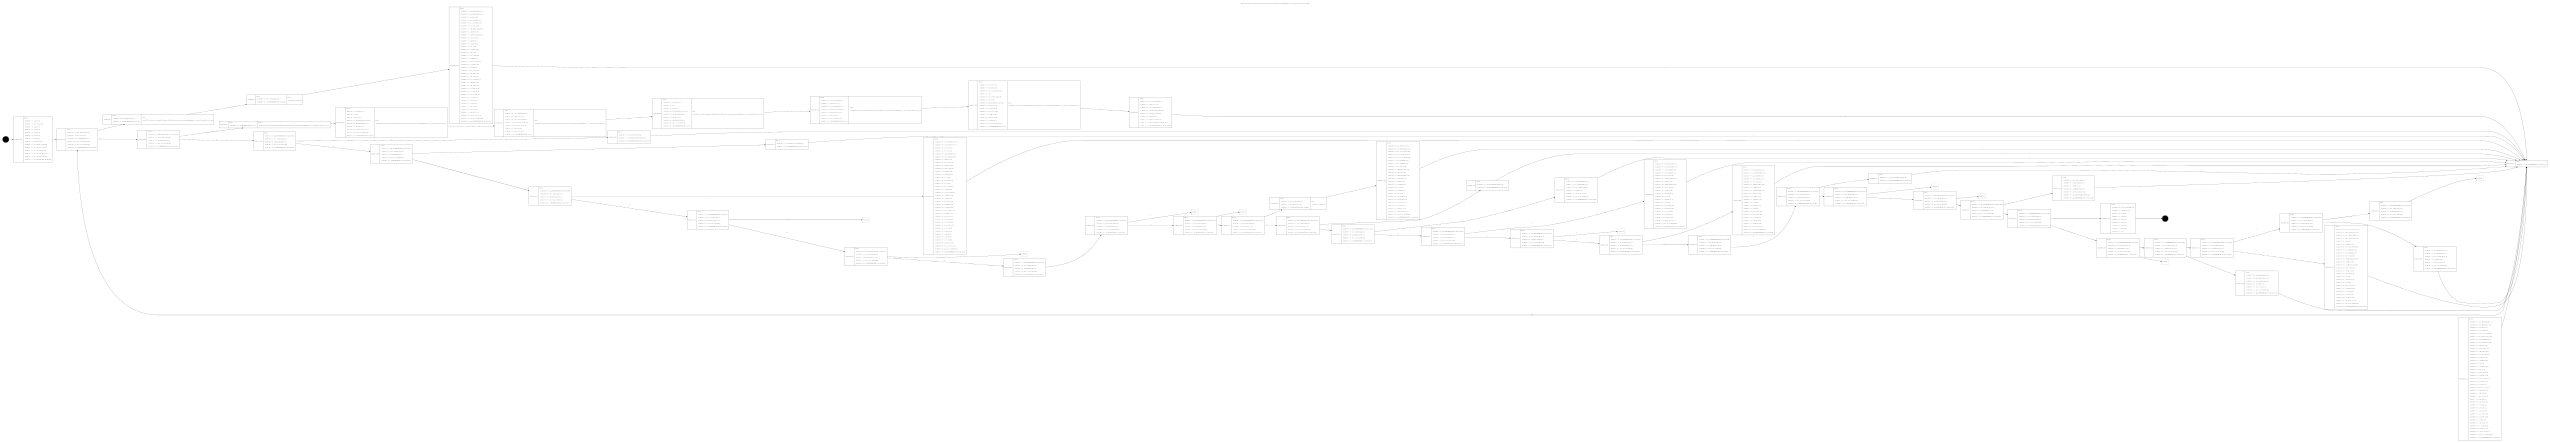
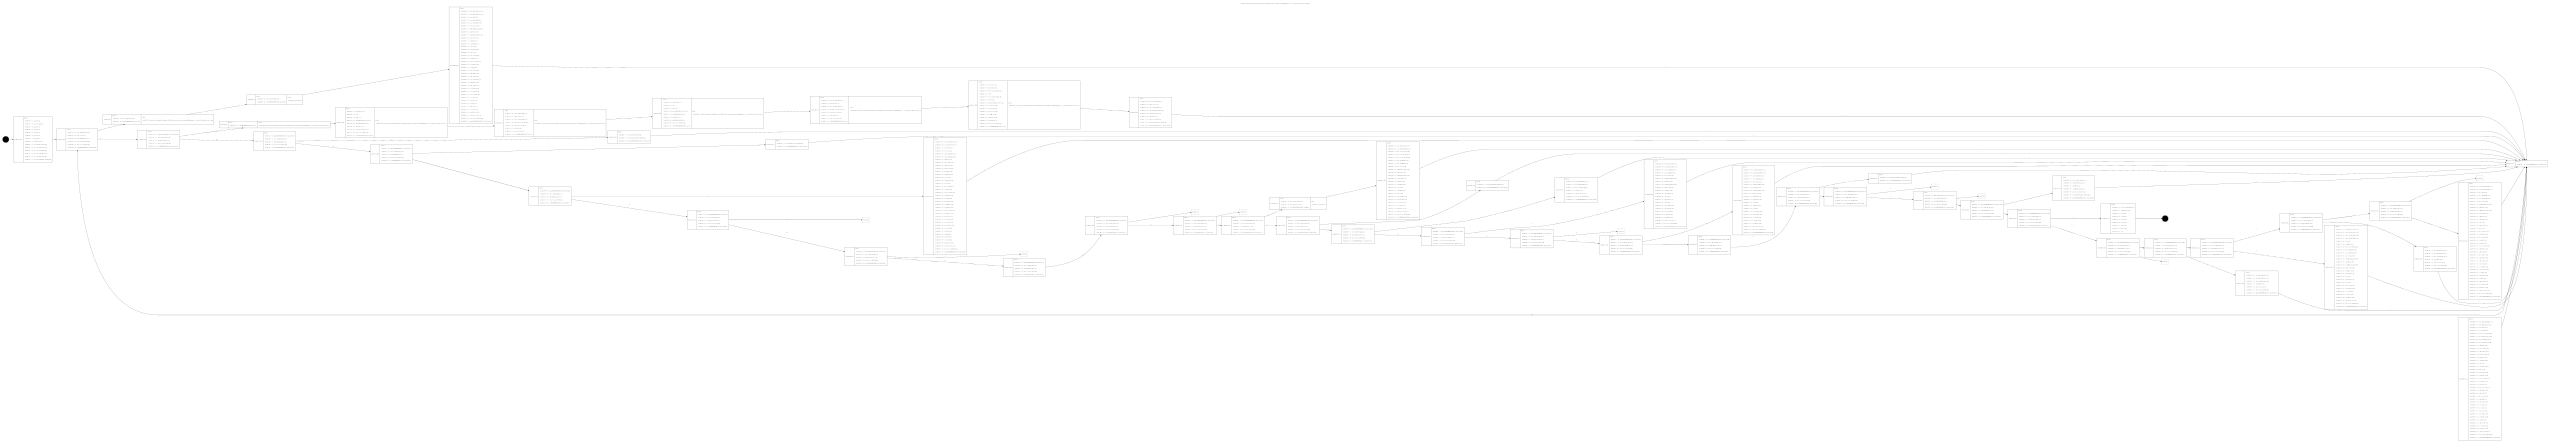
node "0x401c62 [144]": added
